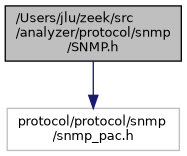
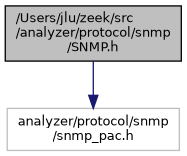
node "protocol/protocol/snmp /snmp_pac.h": label "protocol/protocol/snmp /snmp_pac.h" -> "analyzer/protocol/snmp /snmp_pac.h"
